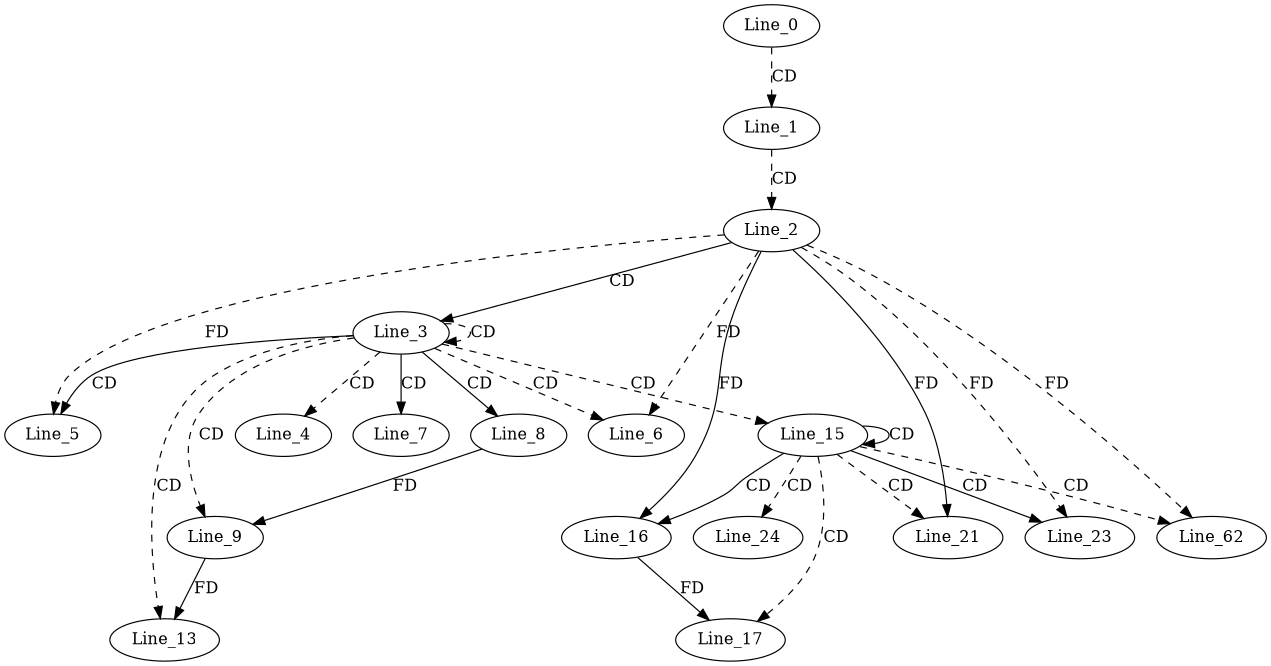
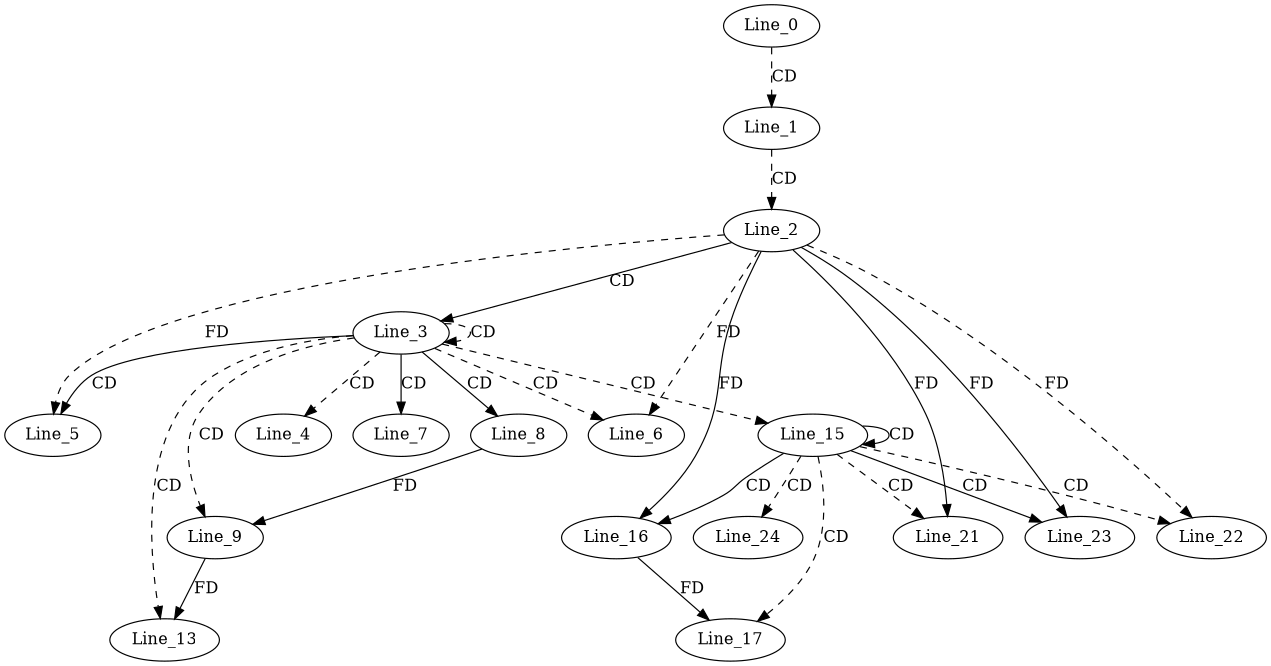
edge "Line_2" -> "Line_23": style dashed -> solid
node "Line_62": label "Line_62" -> "Line_22"
